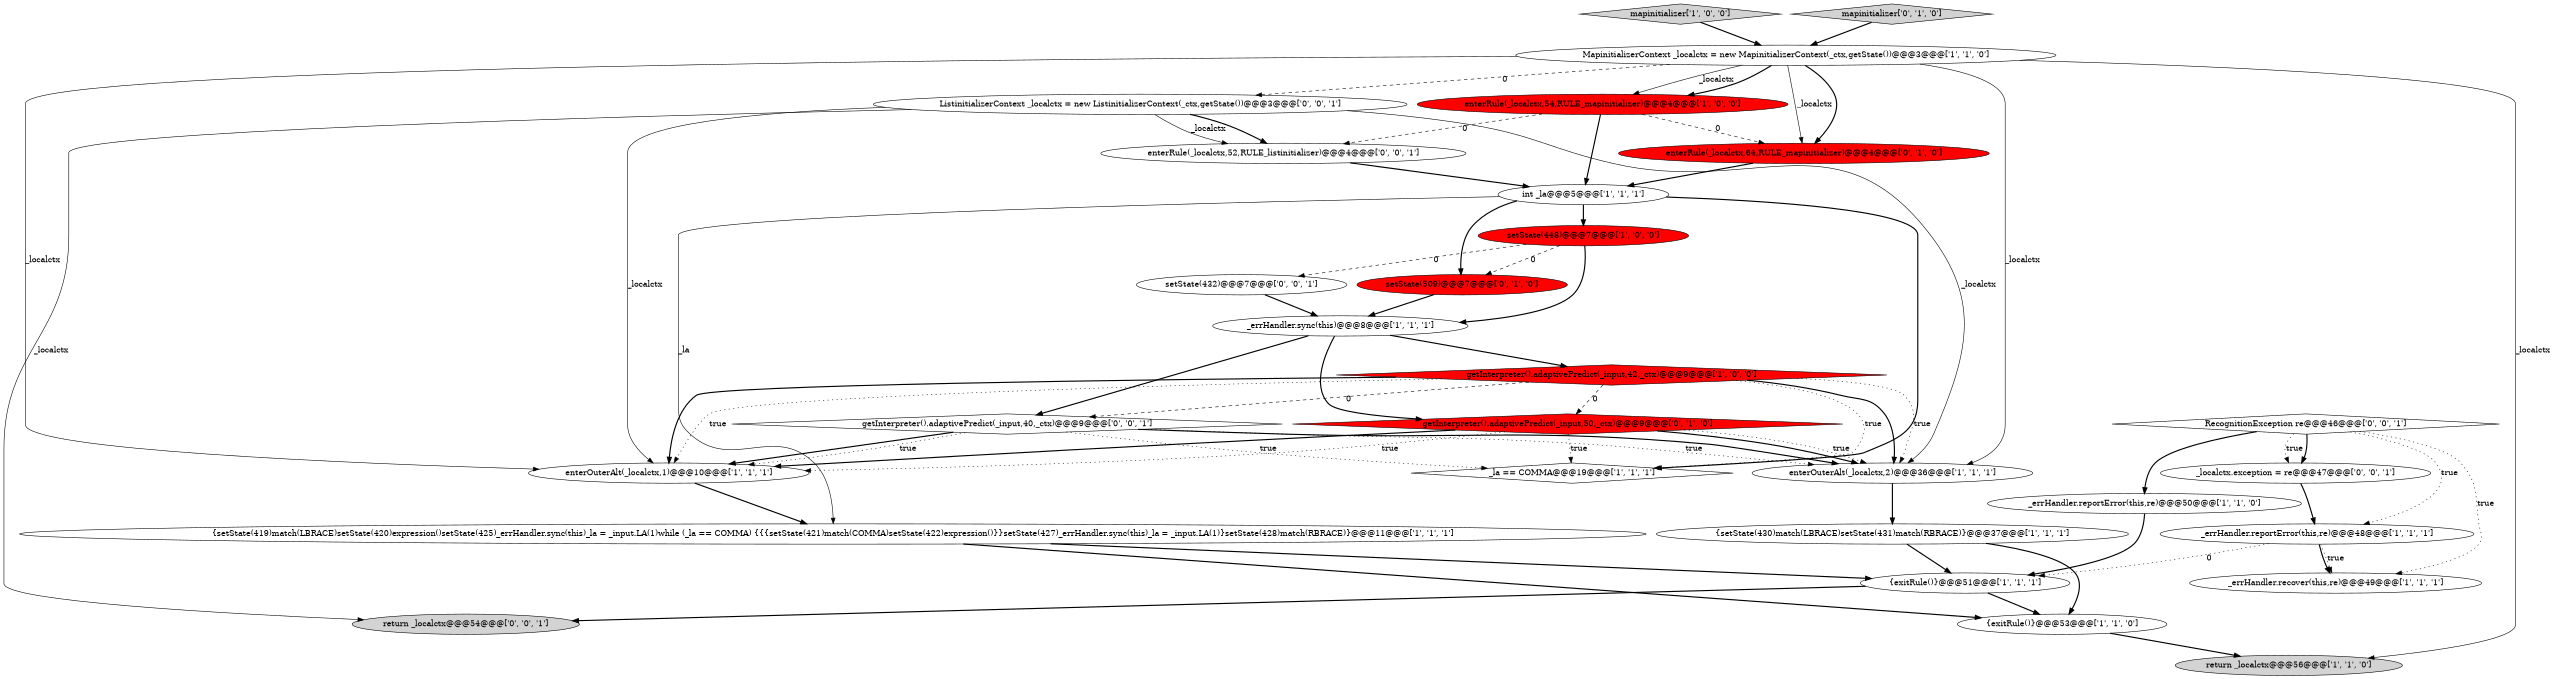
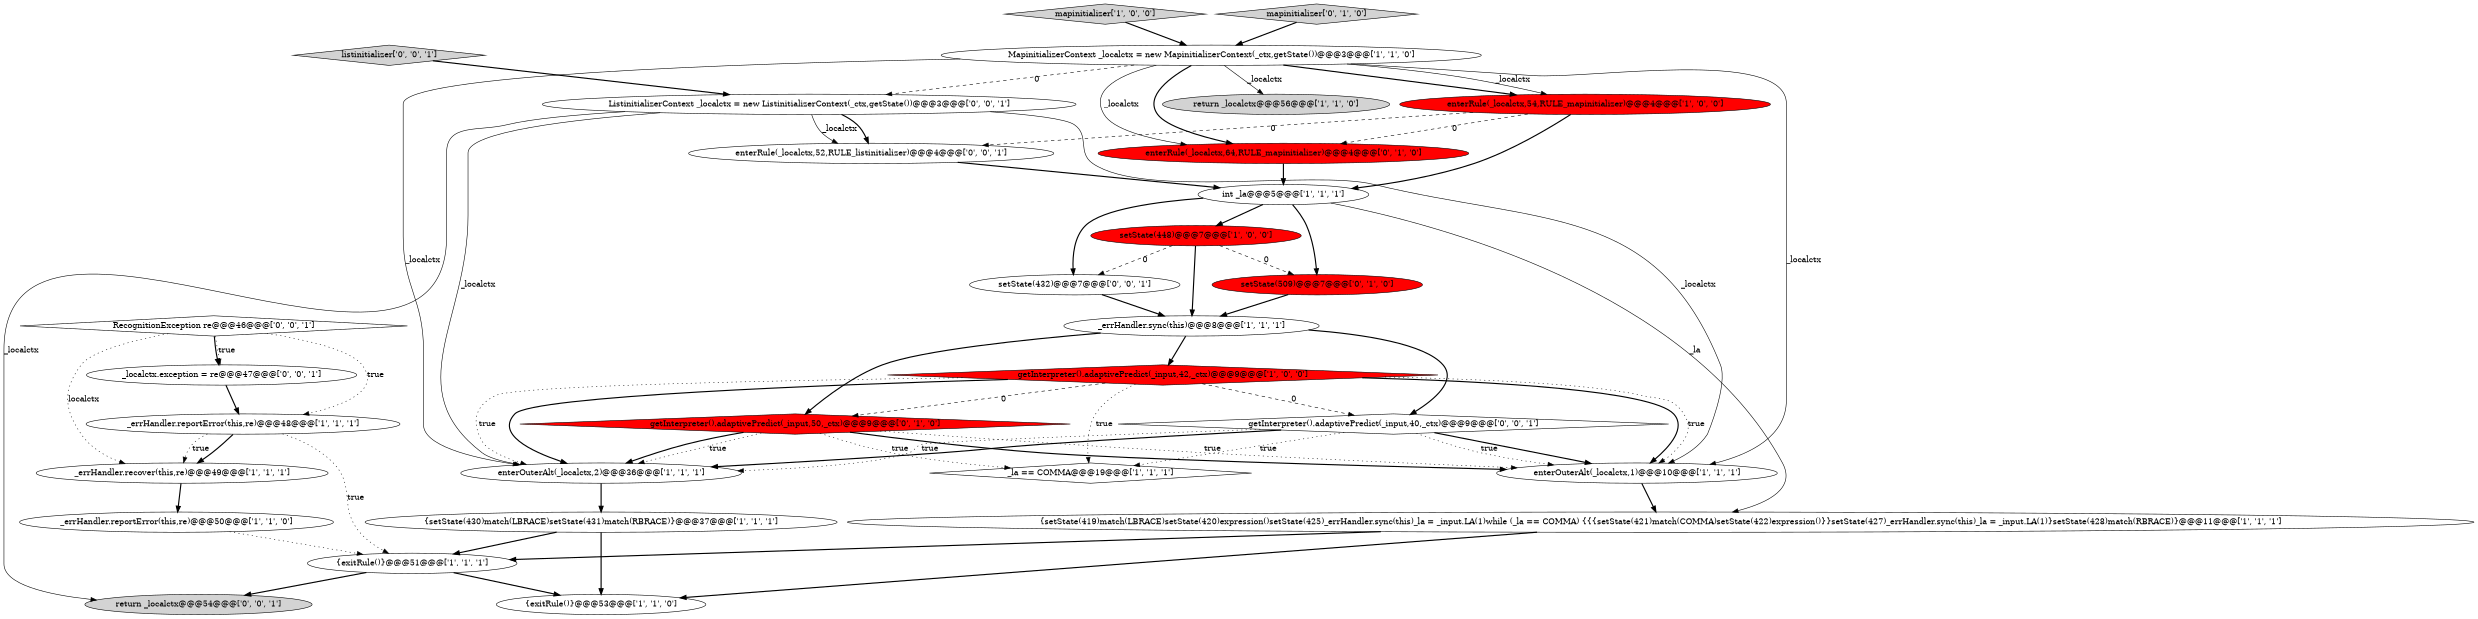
node "listinitializer['0', '0', '1']": added
edge "int _la@@@5@@@['1', '1', '1']" -> "_la == COMMA@@@19@@@['1', '1', '1']": now "int _la@@@5@@@['1', '1', '1']" -> "setState(432)@@@7@@@['0', '0', '1']"
edge "RecognitionException re@@@46@@@['0', '0', '1']" -> "_errHandler.reportError(this,re)@@@50@@@['1', '1', '0']": now "_errHandler.recover(this,re)@@@49@@@['1', '1', '1']" -> "_errHandler.reportError(this,re)@@@50@@@['1', '1', '0']"
edge "RecognitionException re@@@46@@@['0', '0', '1']" -> "_errHandler.recover(this,re)@@@49@@@['1', '1', '1']": label "true" -> "localctx"
edge "_errHandler.reportError(this,re)@@@48@@@['1', '1', '1']" -> "{exitRule()}@@@51@@@['1', '1', '1']": label "0" -> "true"
edge "_errHandler.reportError(this,re)@@@50@@@['1', '1', '0']" -> "{exitRule()}@@@51@@@['1', '1', '1']": style bold -> dotted
edge "{exitRule()}@@@53@@@['1', '1', '0']" -> "return _localctx@@@56@@@['1', '1', '0']": removed
